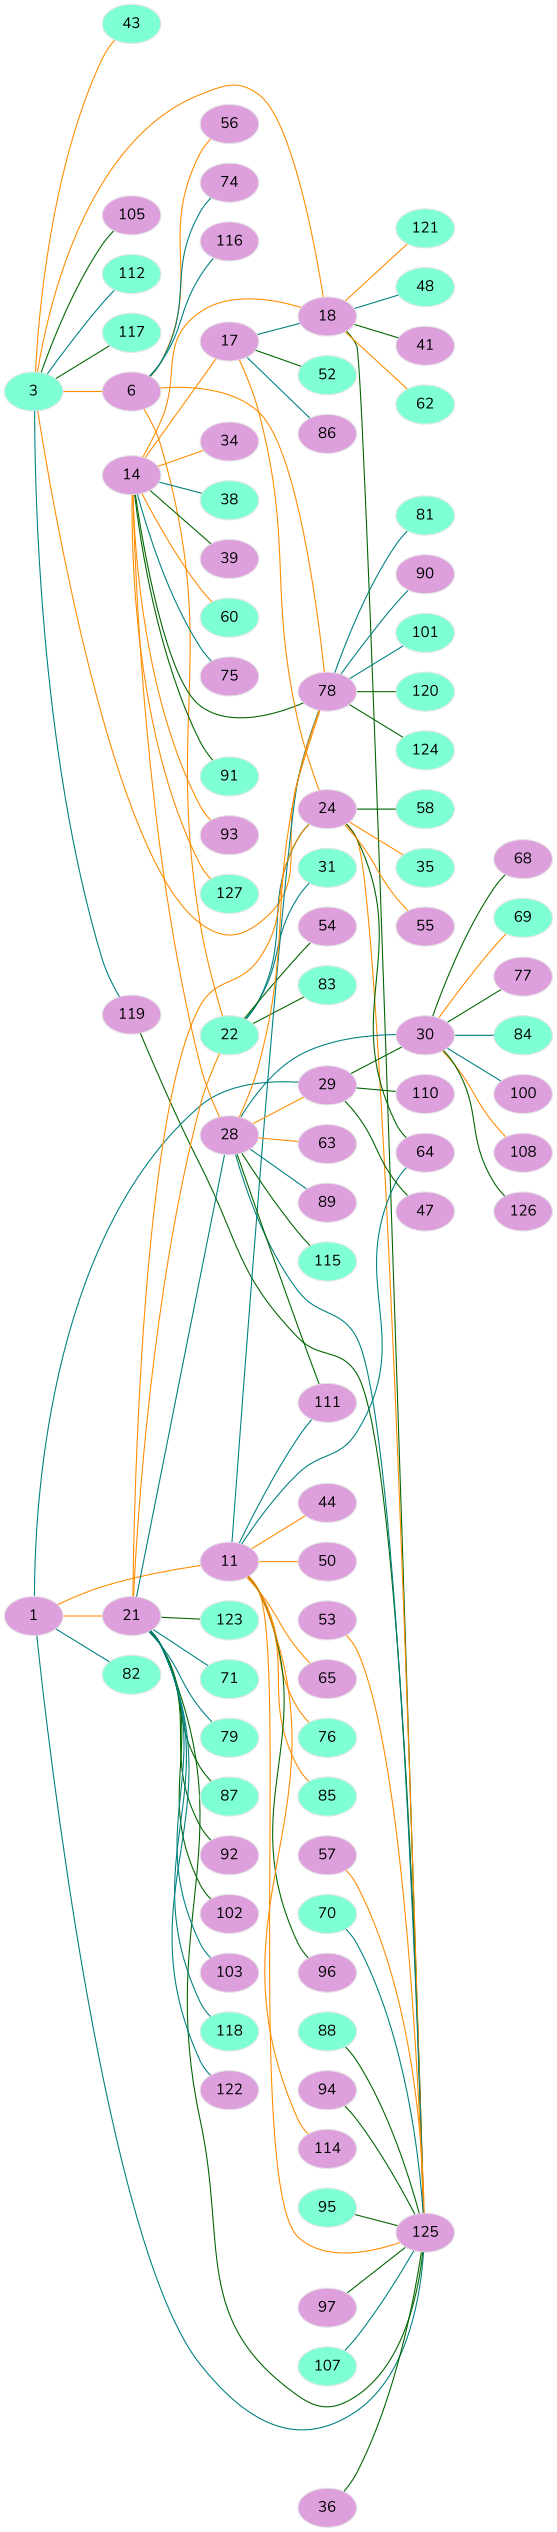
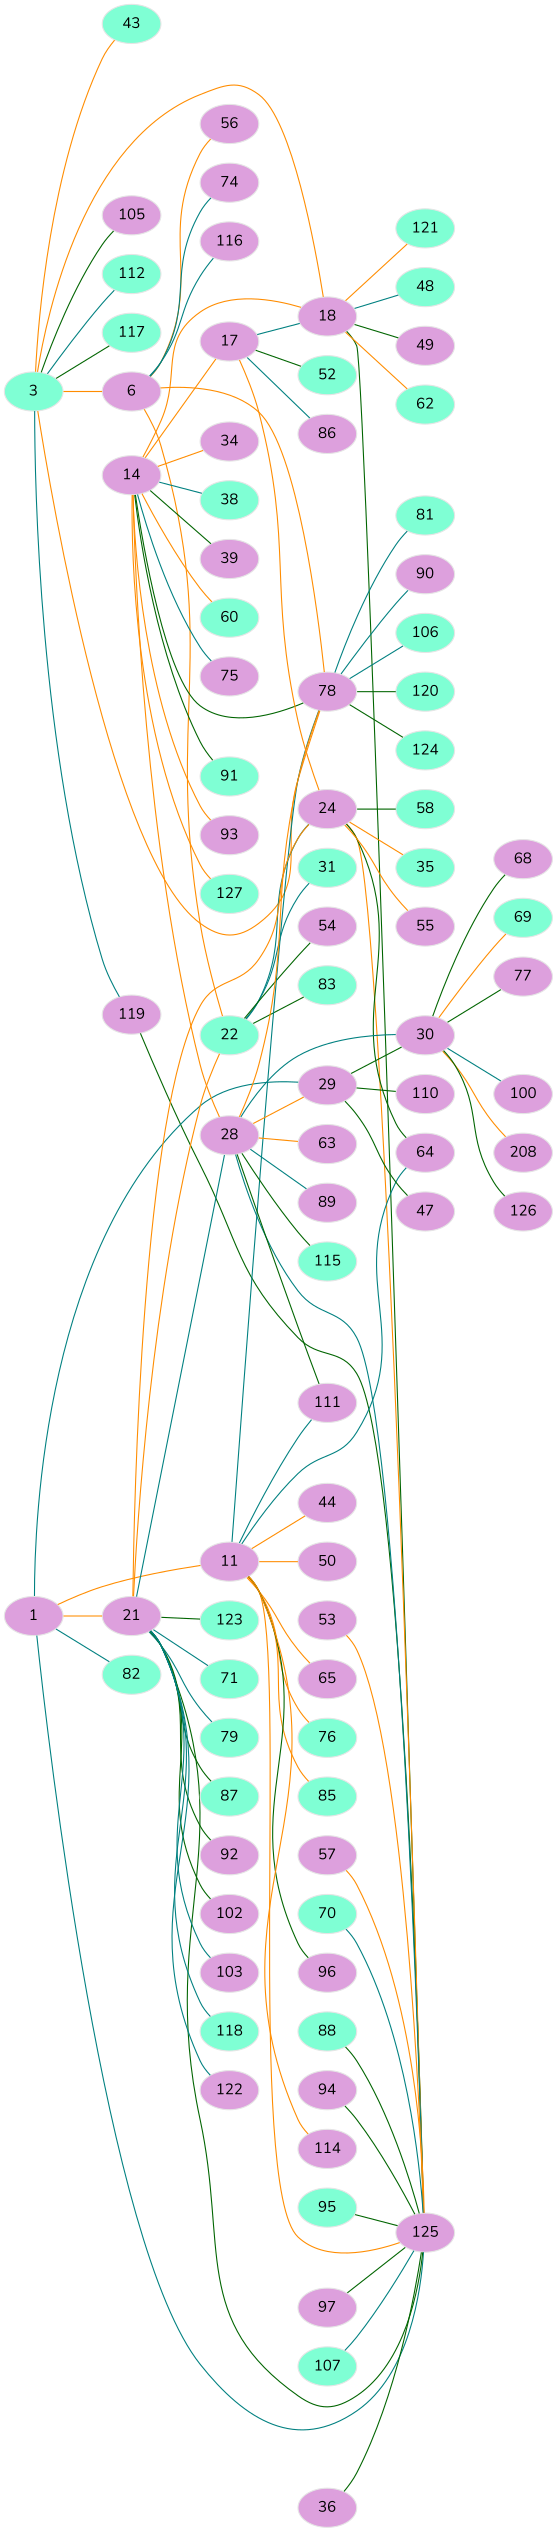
node "41": label "41" -> "49"
node "101": label "101" -> "106"
node "84": removed
node "108": label "108" -> "208"
